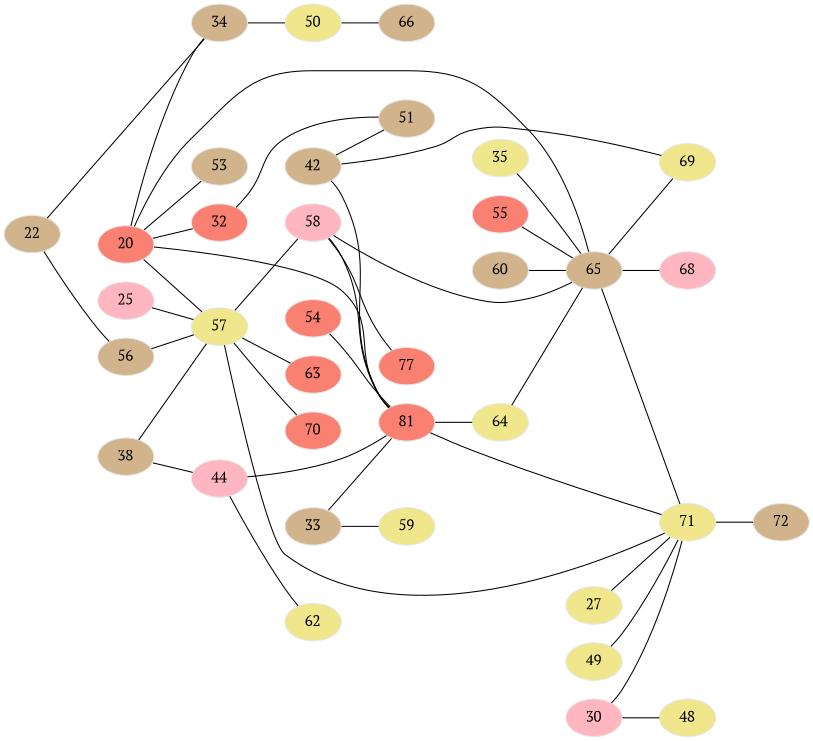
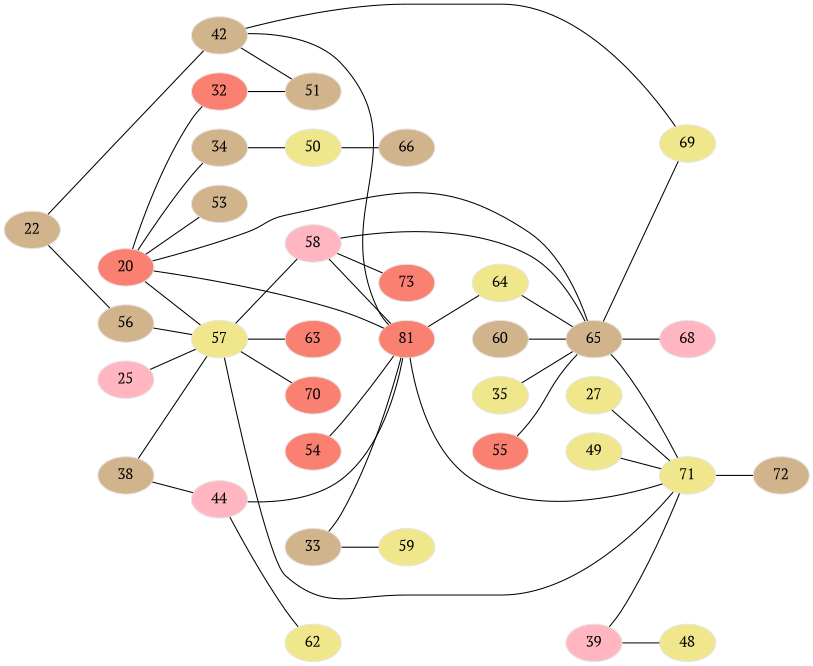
edge "34" -- "22": now "42" -- "22"
node "77": label "77" -> "73"
node "30": label "30" -> "39"
